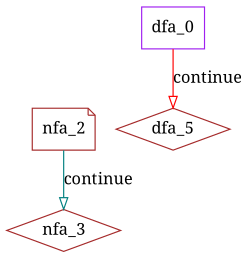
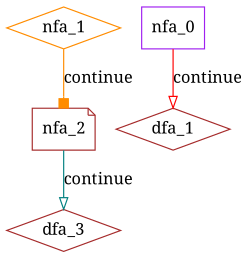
node "nfa_1": added
node "dfa_0": label "dfa_0" -> "nfa_0"
node "dfa_5": label "dfa_5" -> "dfa_1"
node "nfa_3": label "nfa_3" -> "dfa_3"
